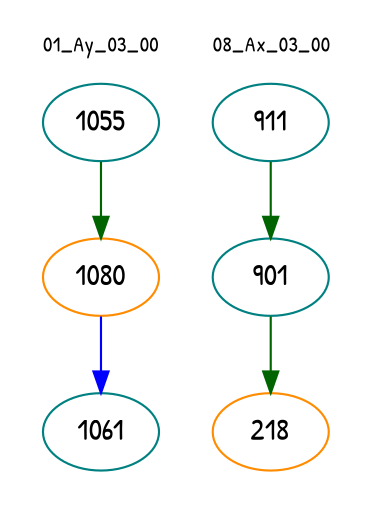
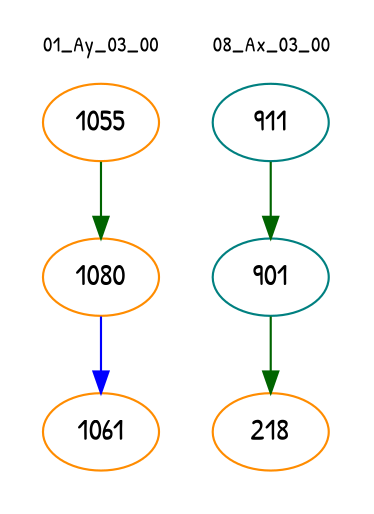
node "1055": color teal -> darkorange
node "1061": color teal -> darkorange
